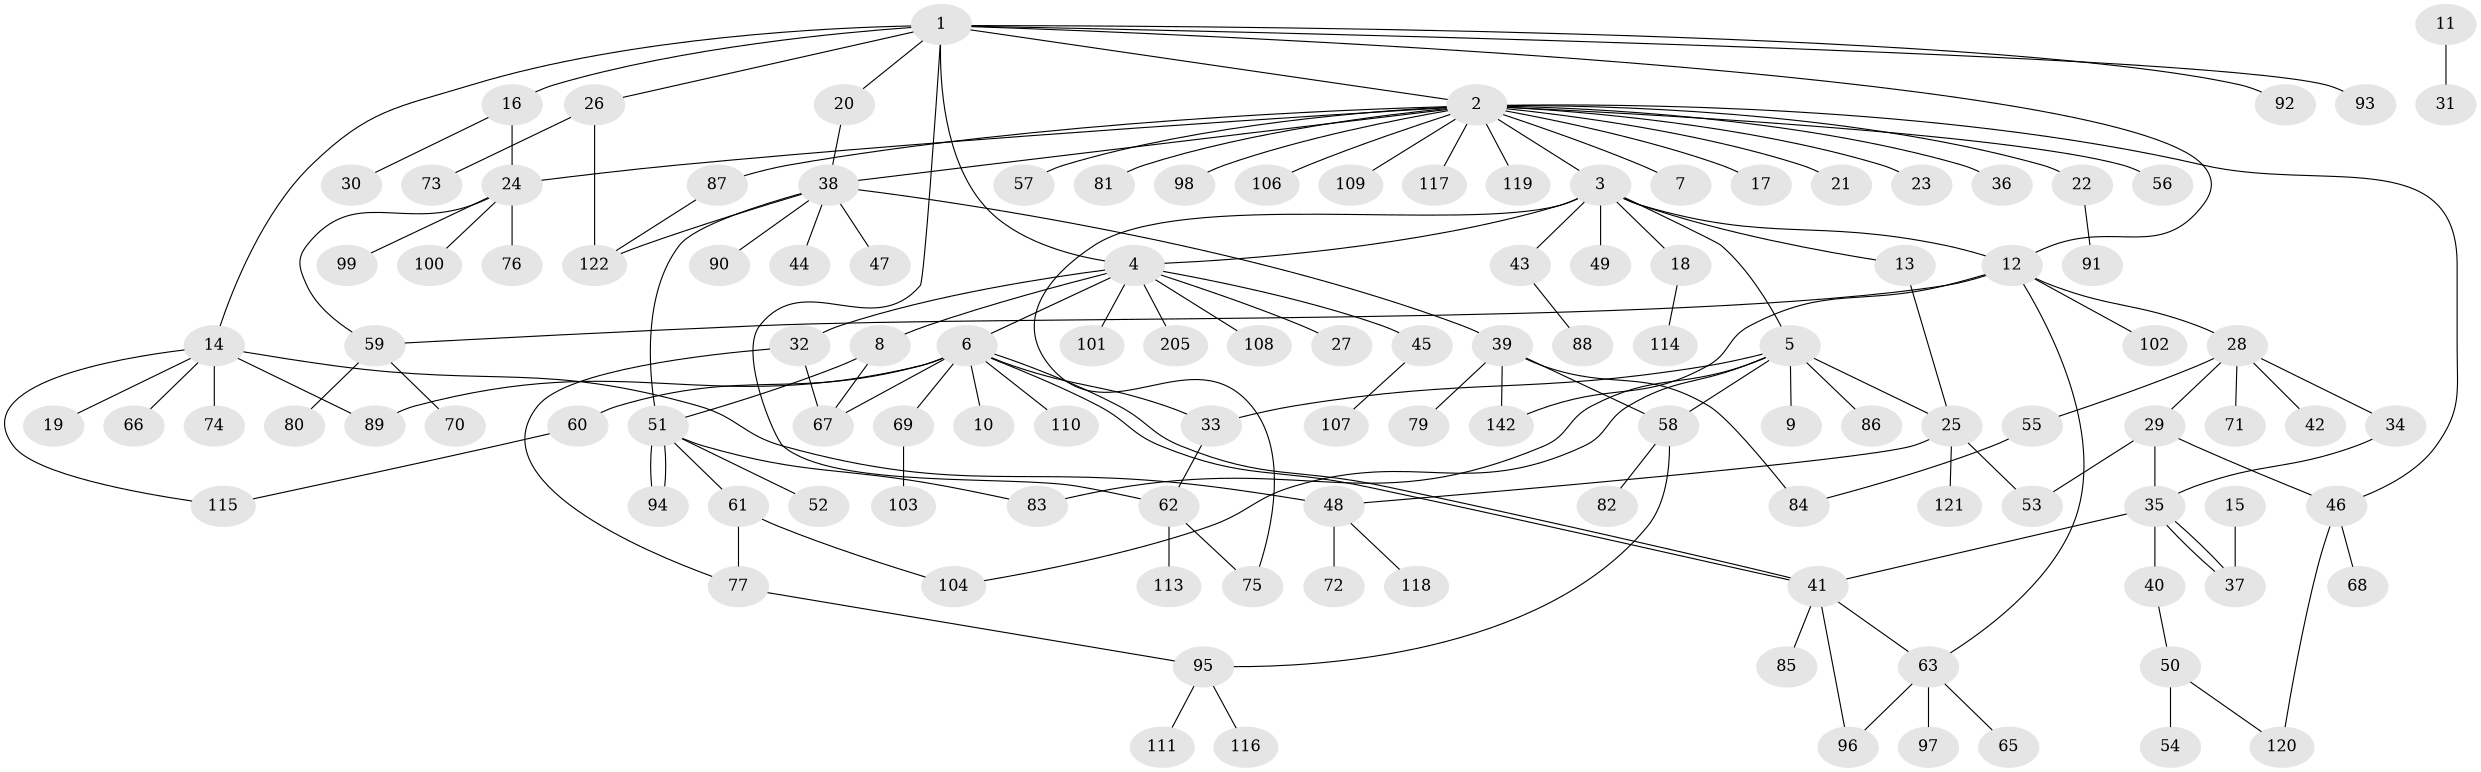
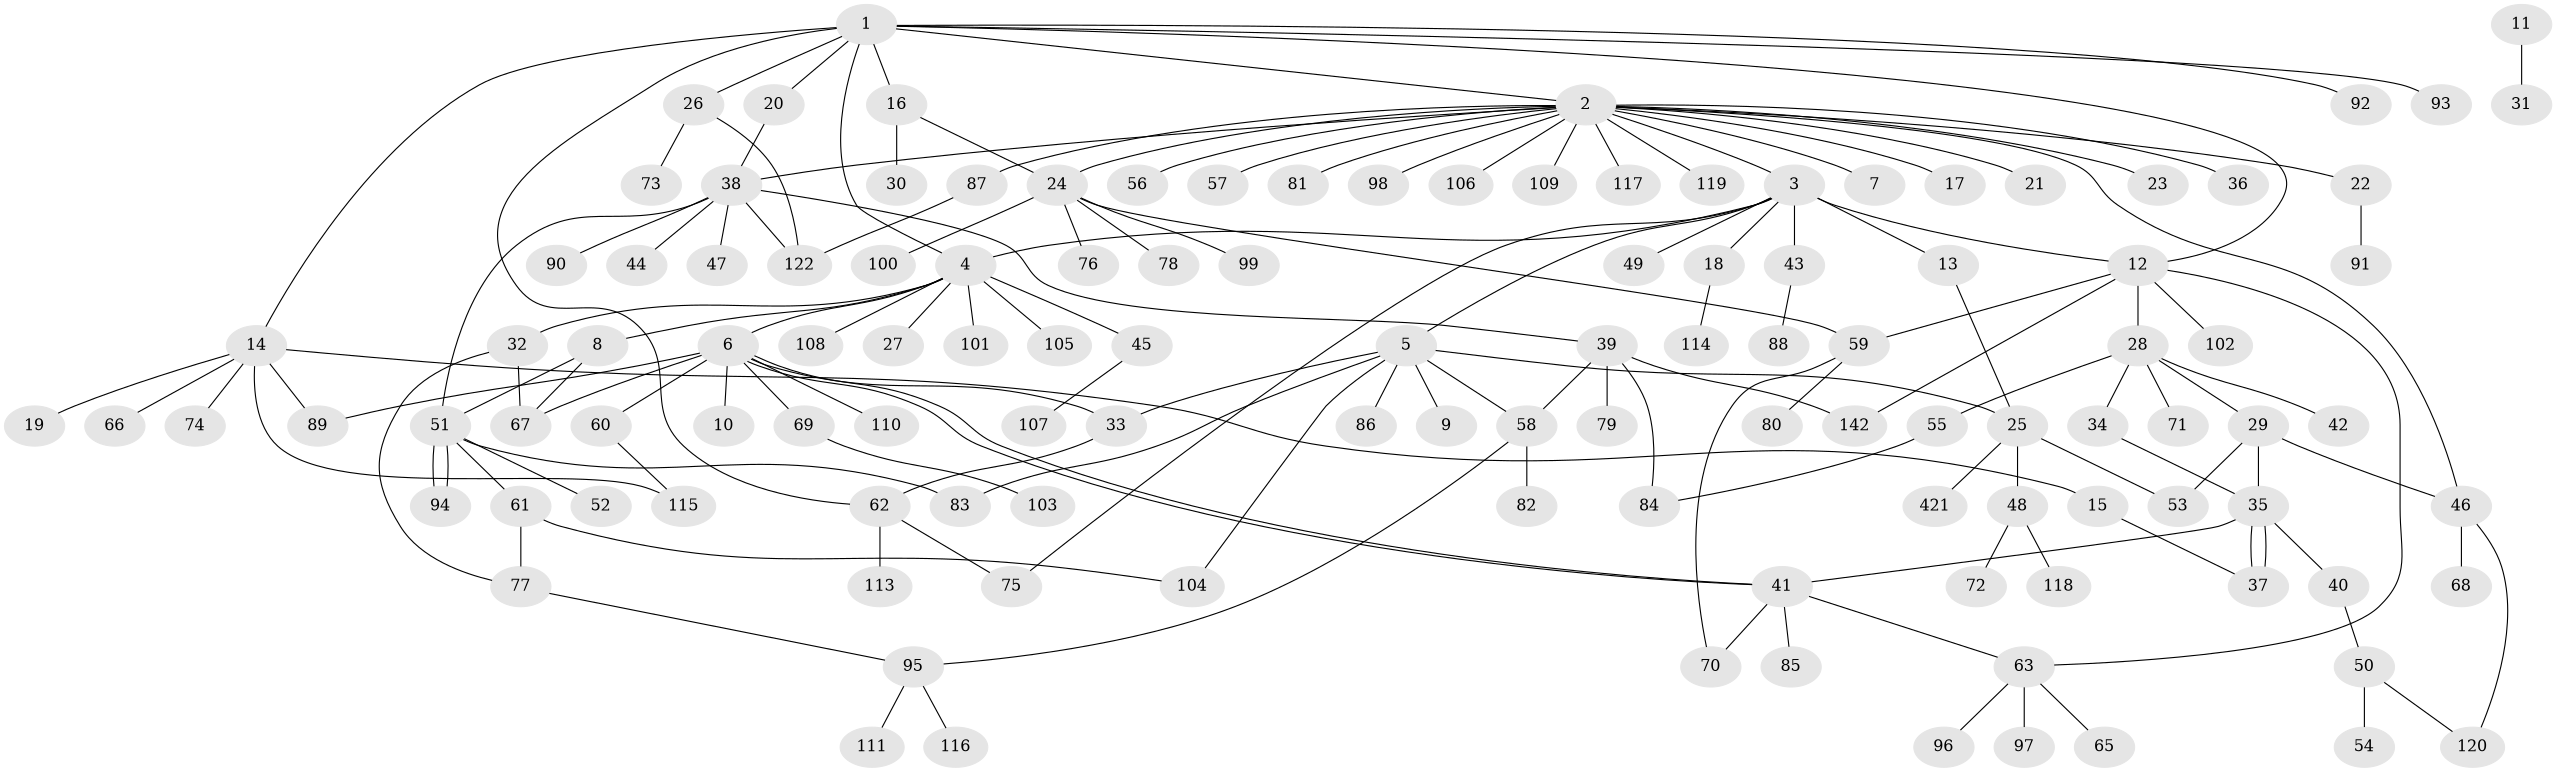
node "78": added
node "205": label "205" -> "105"
edge "14" -- "48": now "14" -- "15"
node "121": label "121" -> "421"
edge "41" -- "96": now "41" -- "70"
